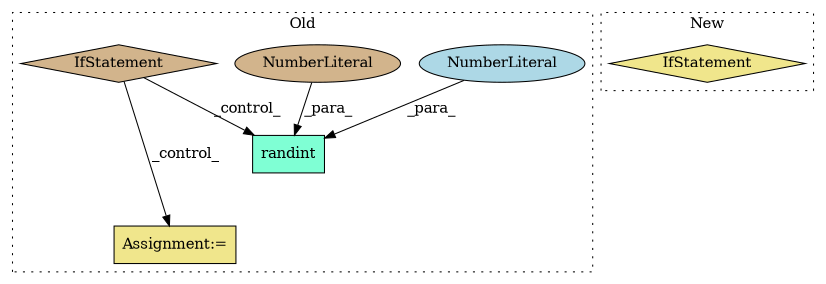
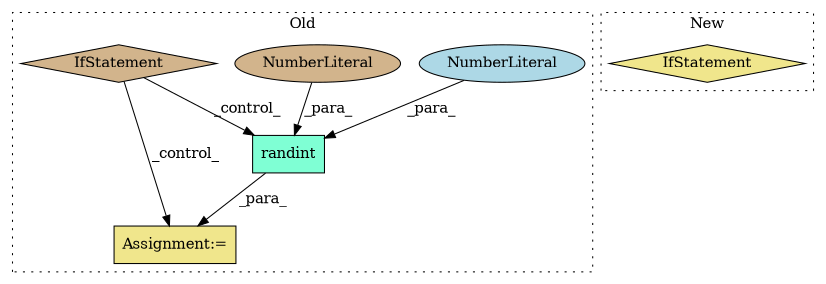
edge "randint" -> "Assignment:=": added, label "_para_"
